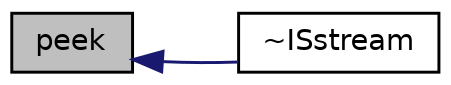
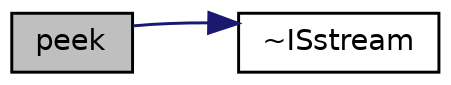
edge "~ISstream" -> "peek": reversed
